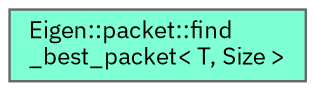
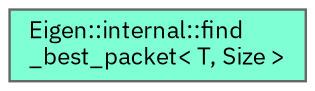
node "Eigen::packet::find _best_packet< T, Size >": label "Eigen::packet::find _best_packet< T, Size >" -> "Eigen::internal::find _best_packet< T, Size >"
